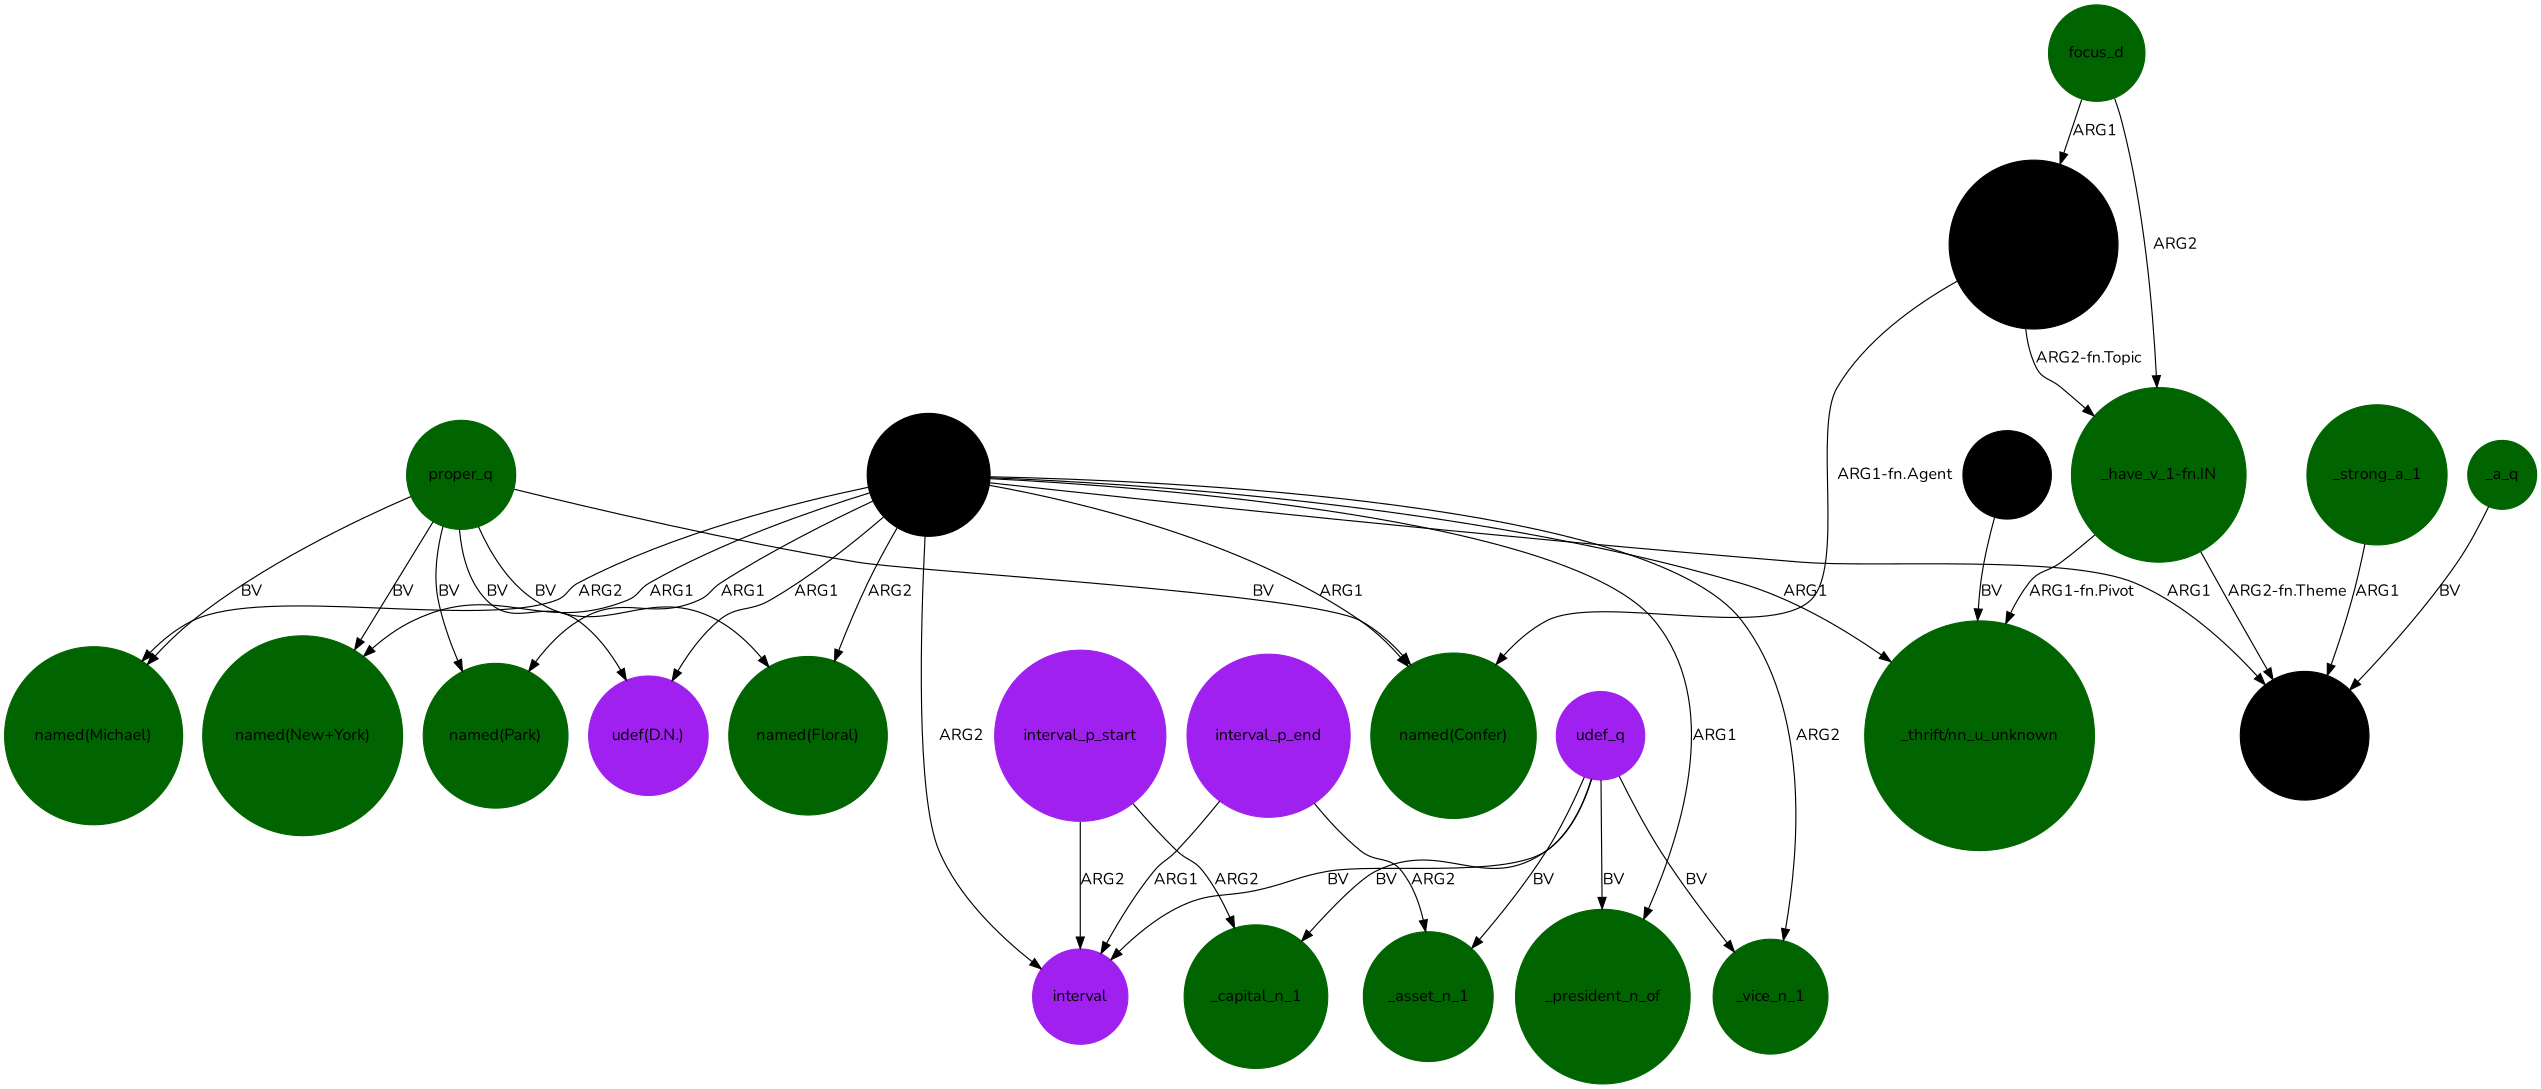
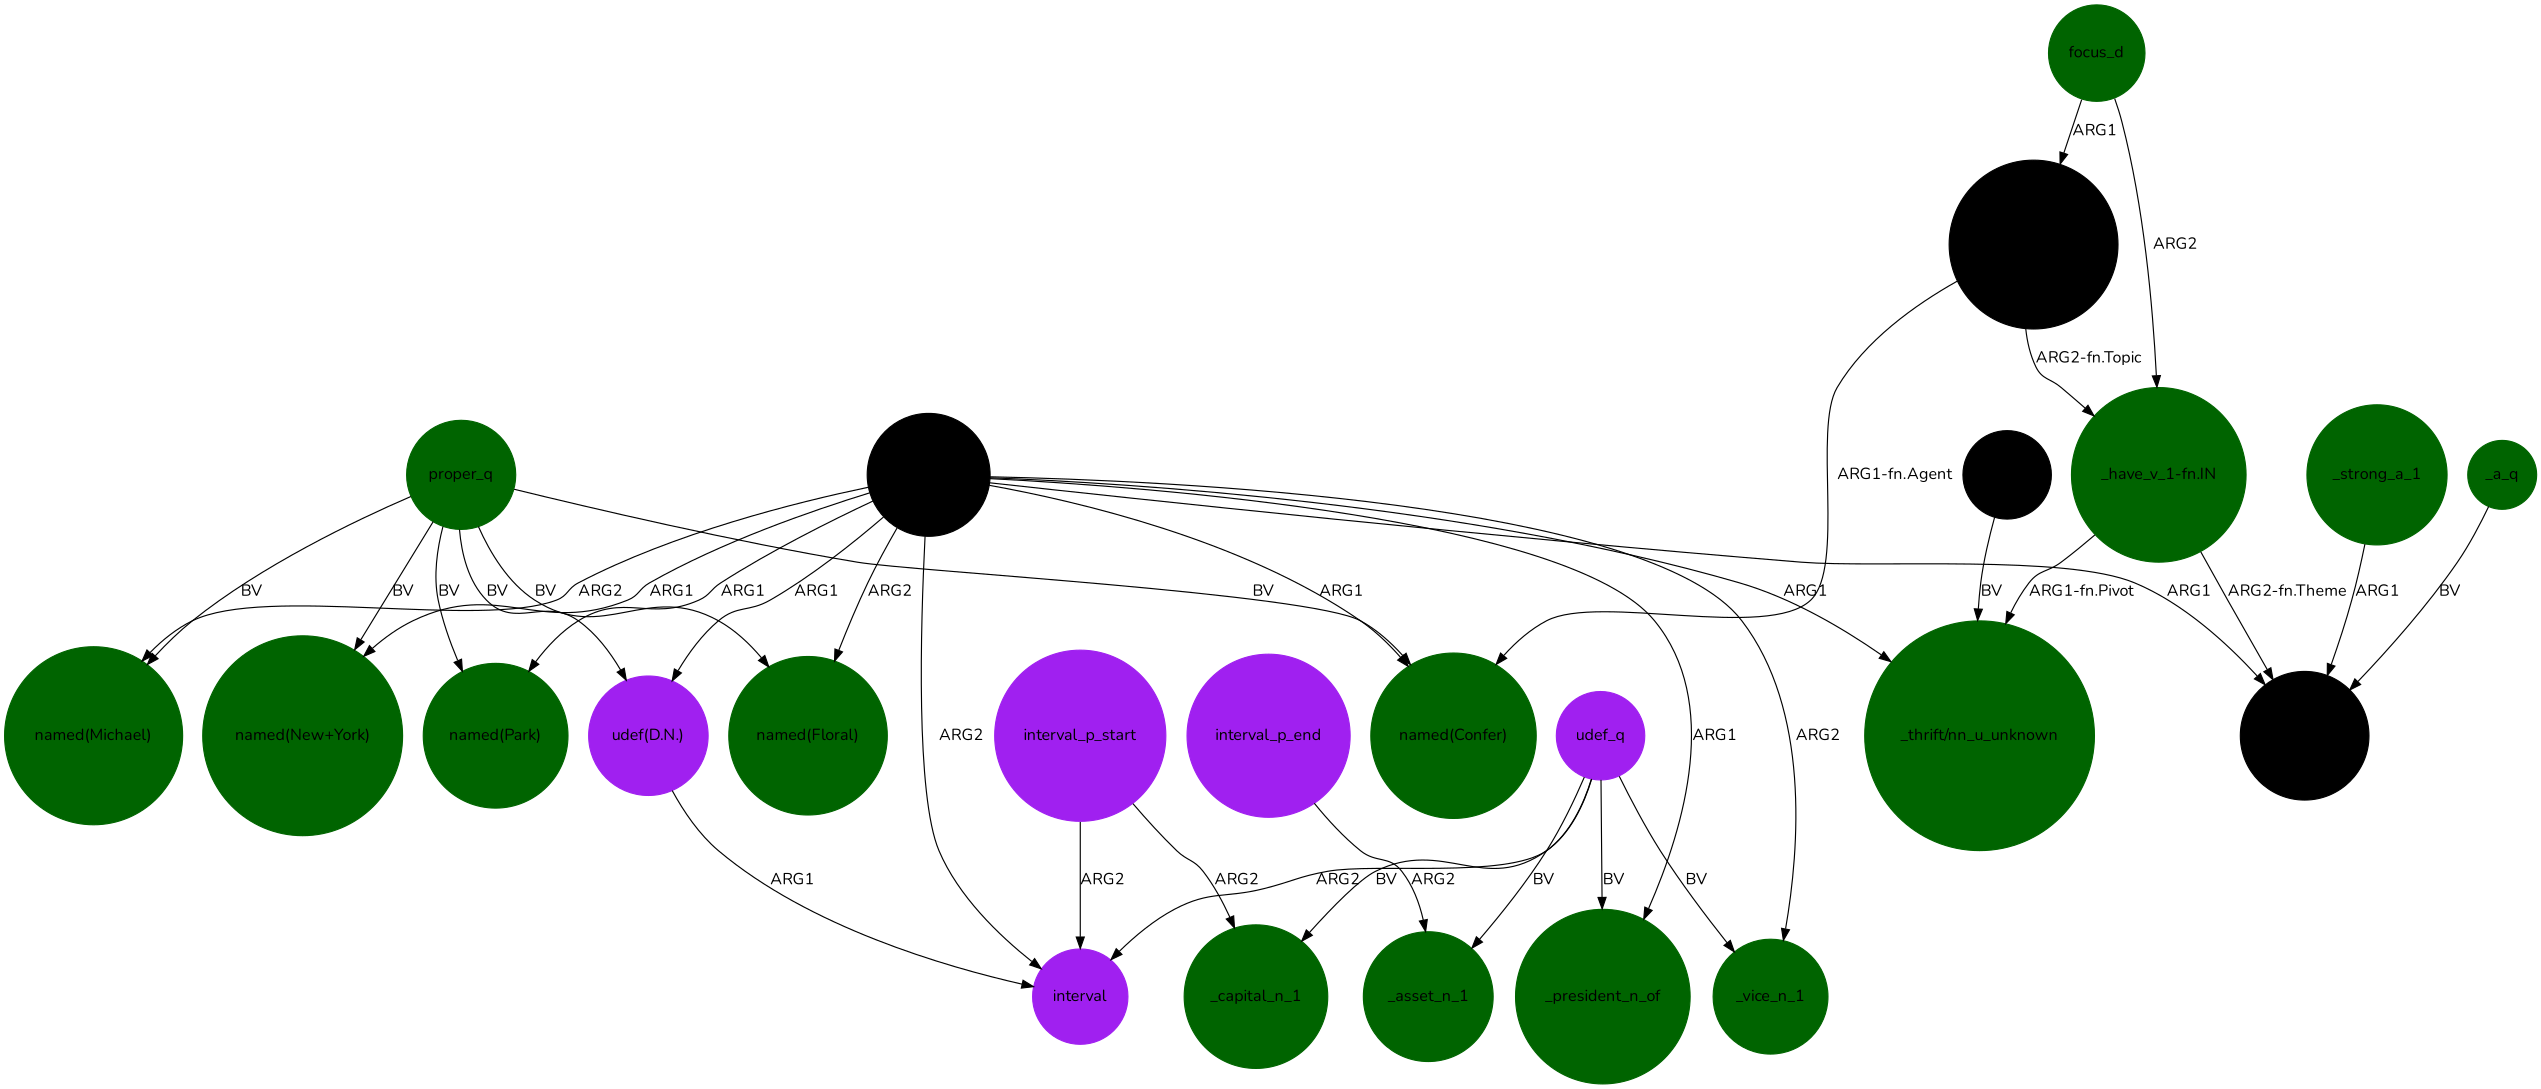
edge "interval_p_end" -> "interval": now "udef(D.N.)" -> "interval"
edge "udef_q" -> "interval": label "BV" -> "ARG2"
